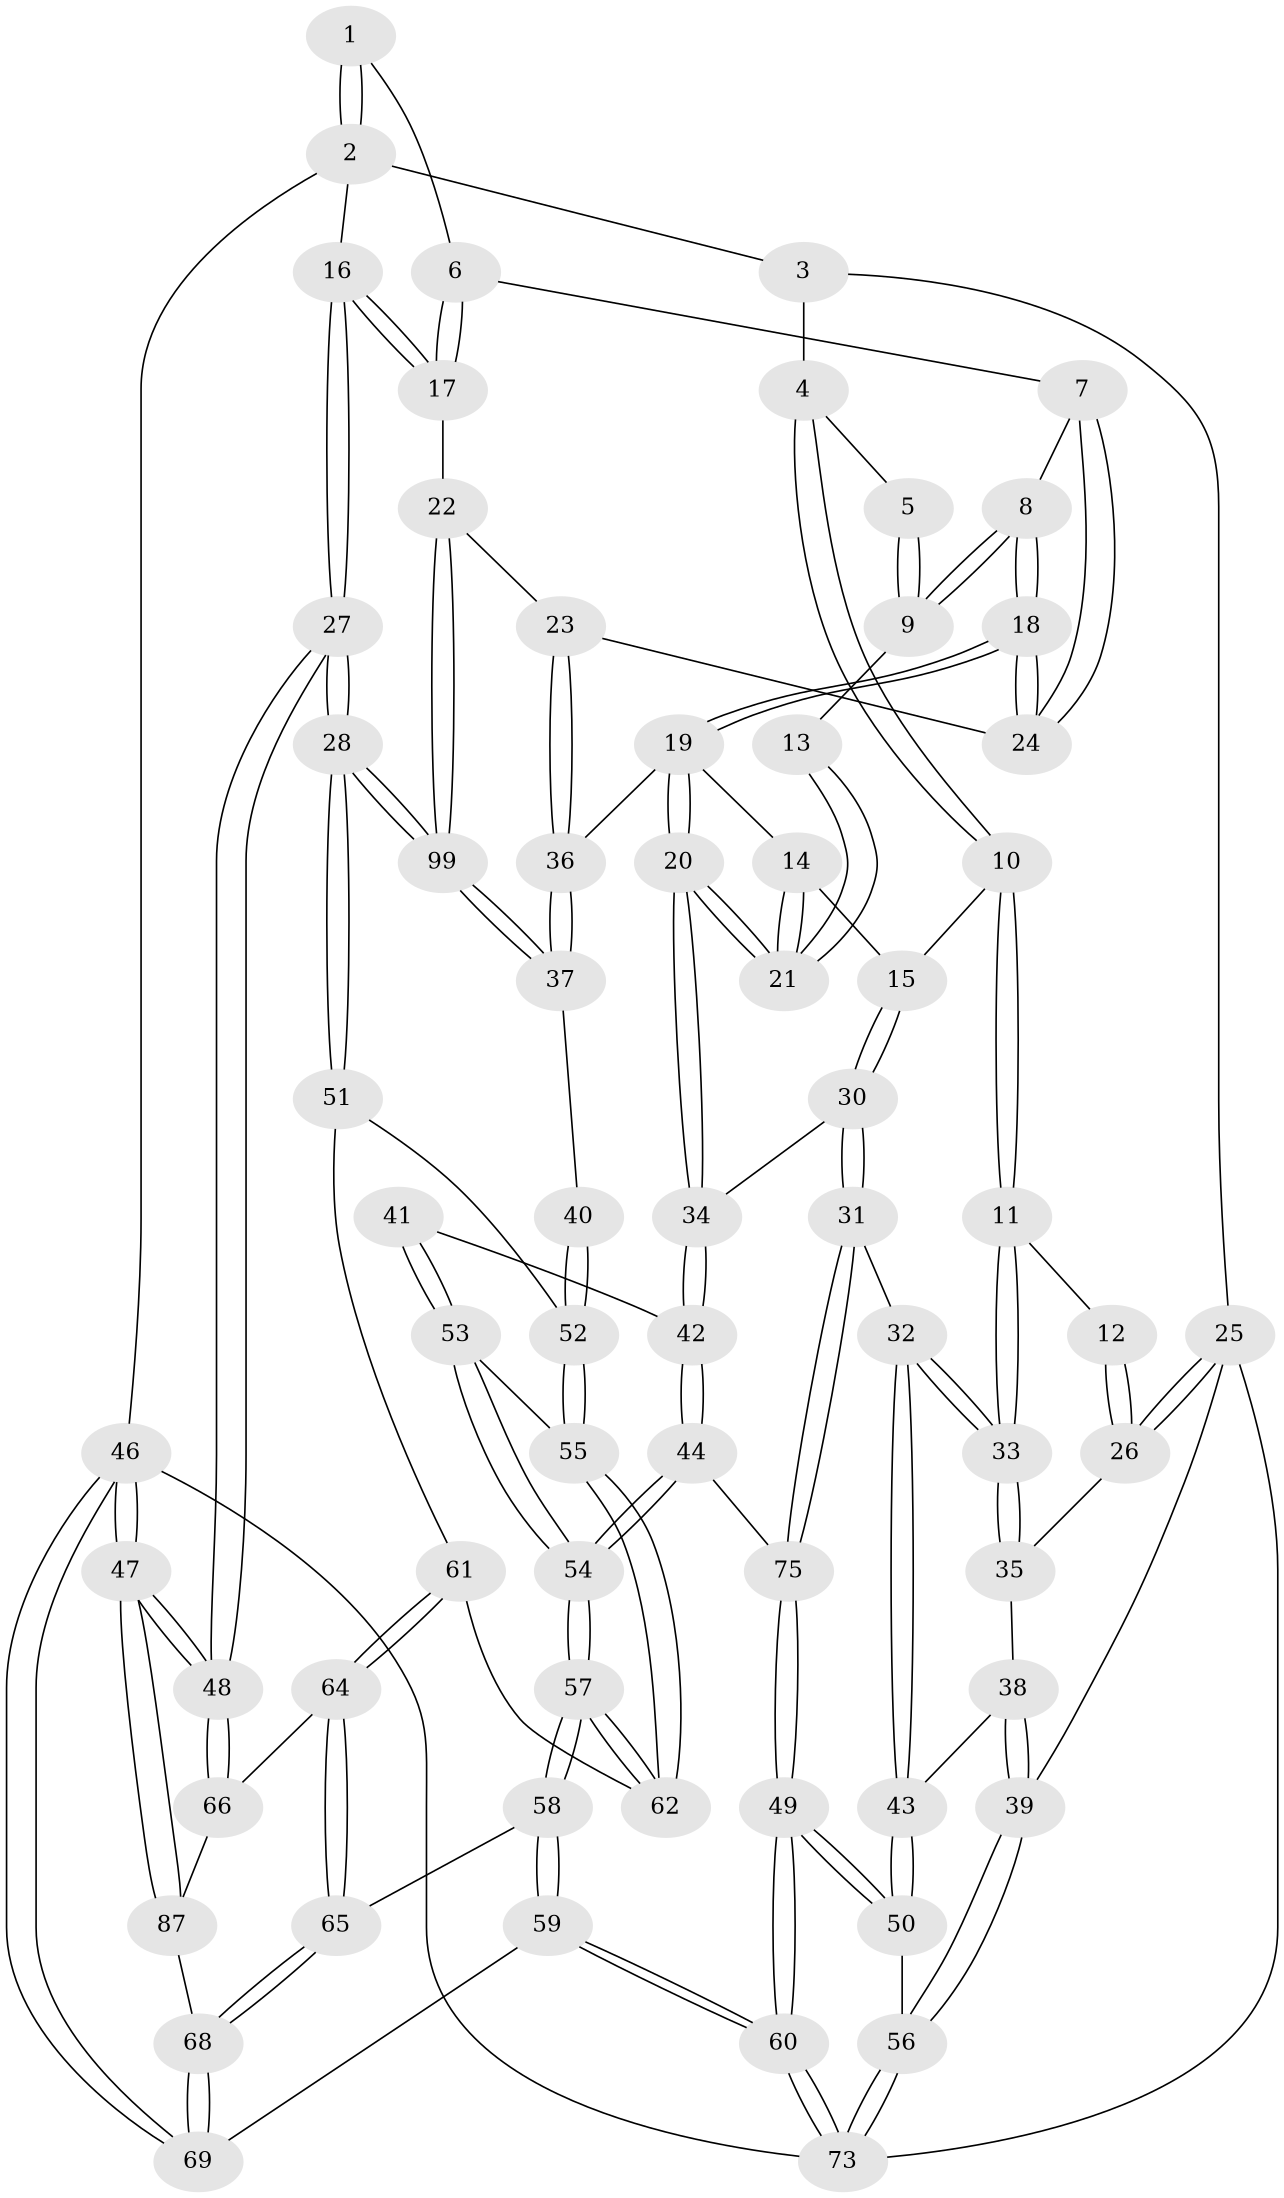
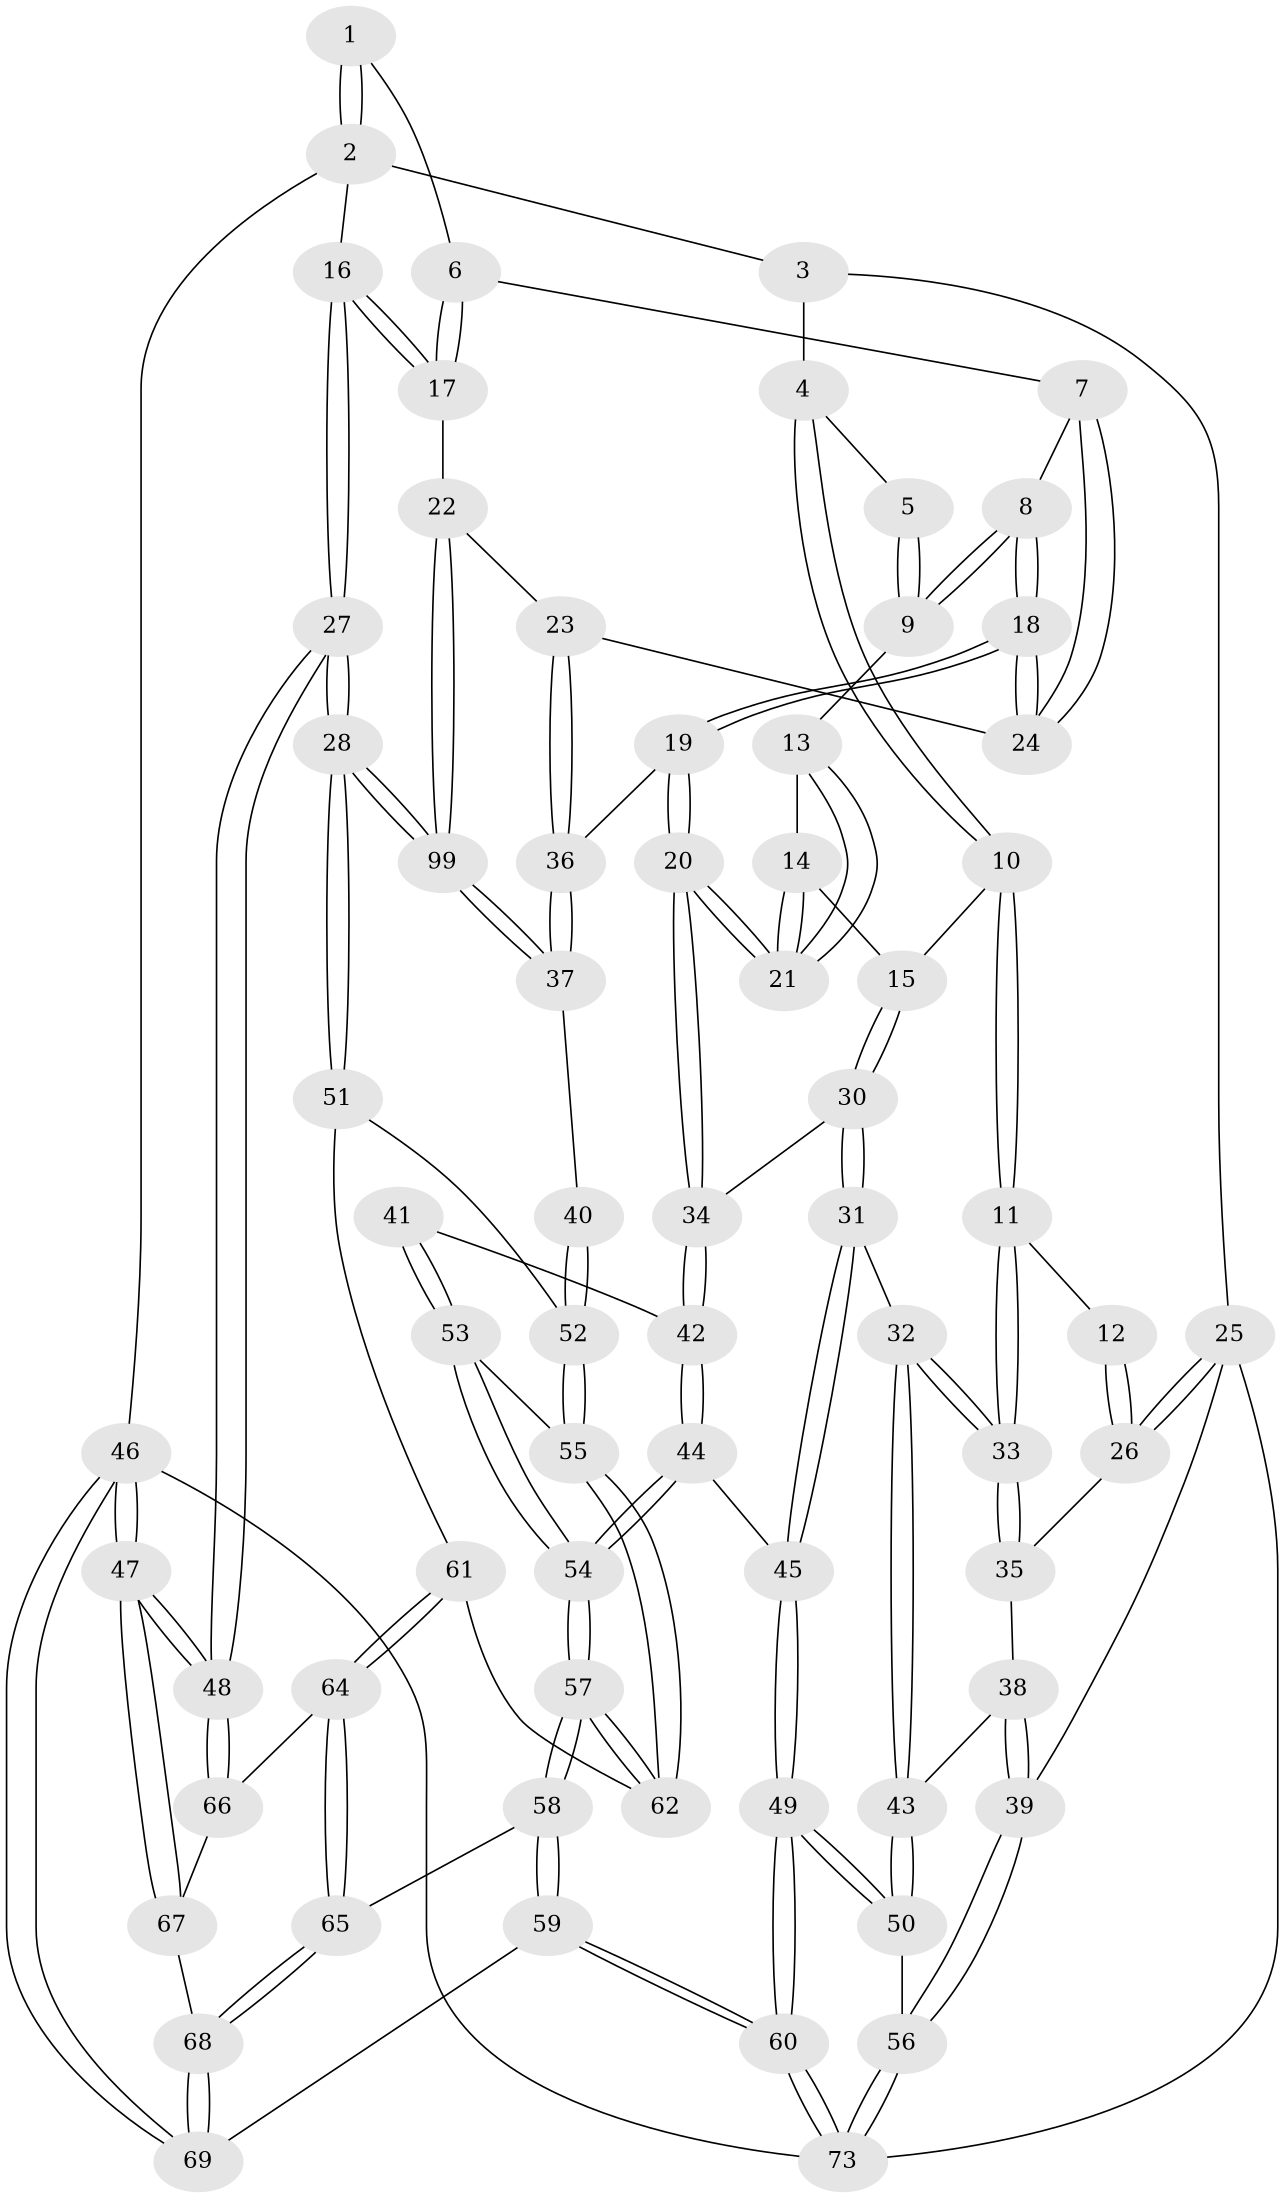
edge "19" -- "14": now "13" -- "14"
node "75": label "75" -> "45"
node "87": label "87" -> "67"
